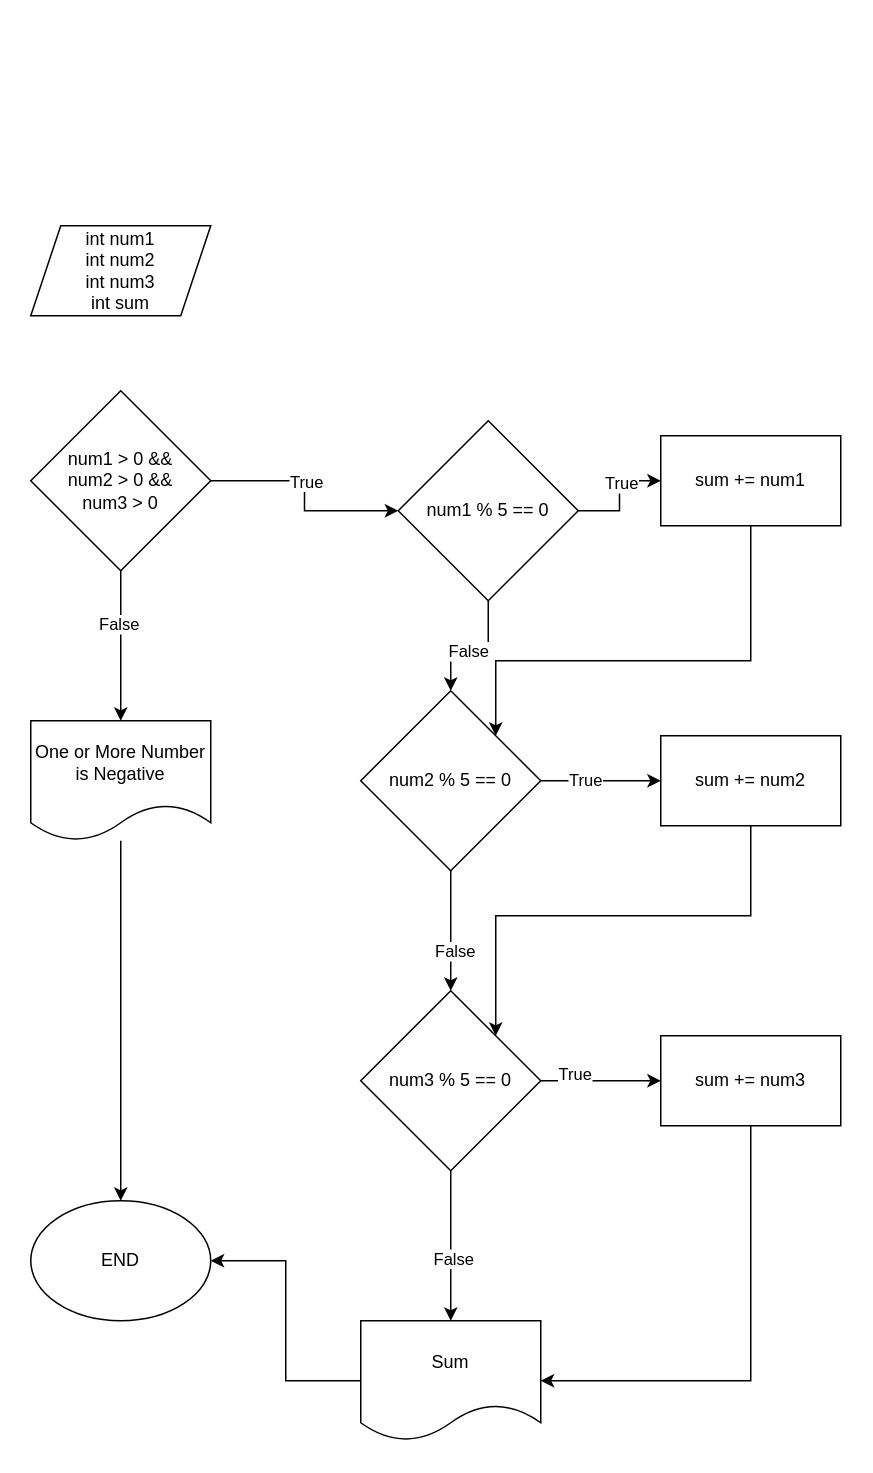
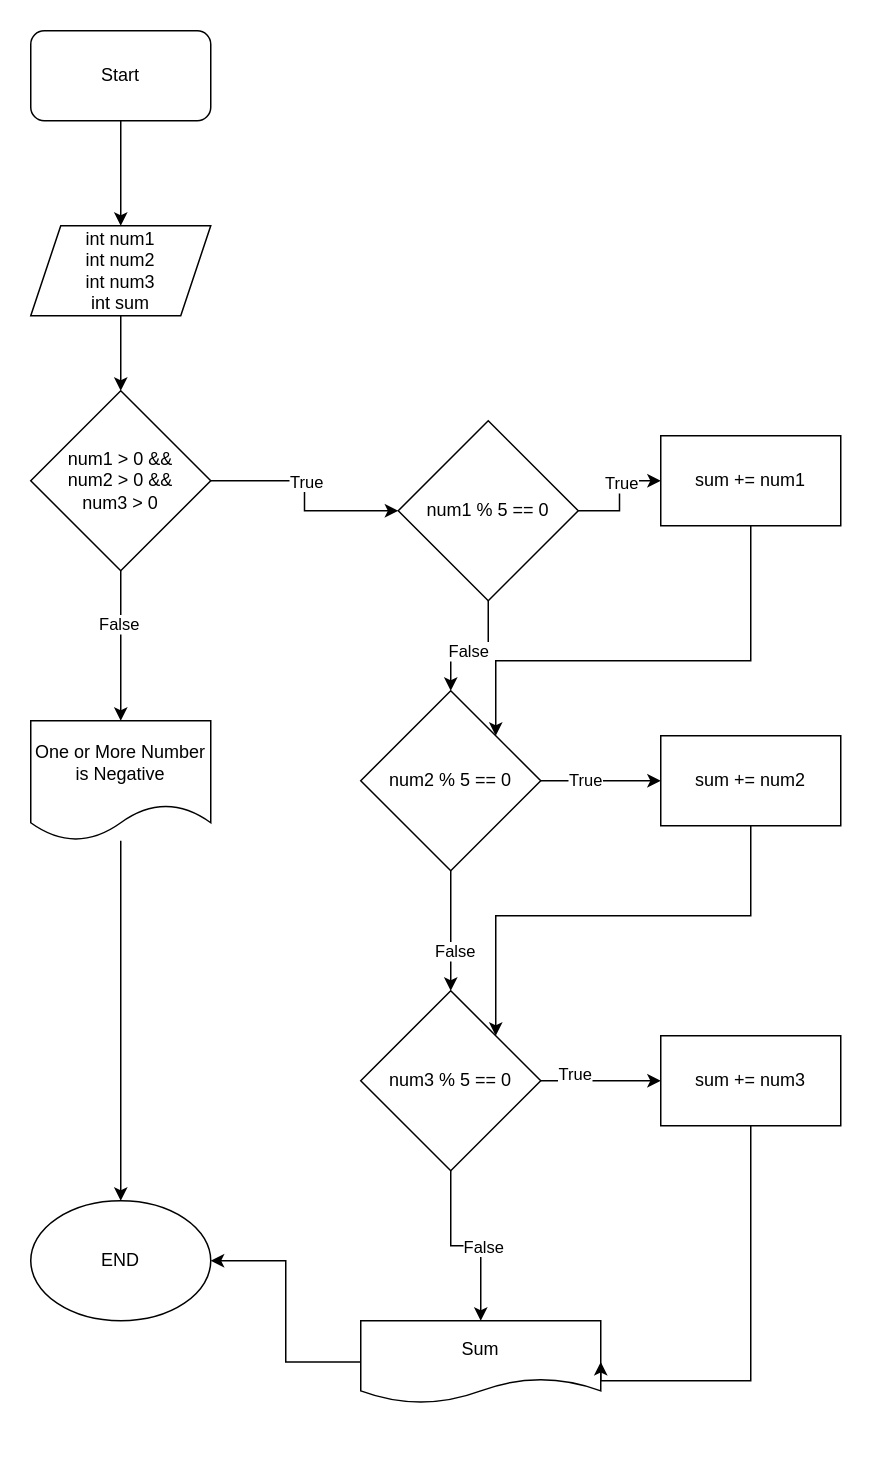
node "Start": added
edge "Start" -> "int num1 int num2 int num3 int sum": added
edge "int num1 int num2 int num3 int sum" -> "num1 > 0 && num2 > 0 && num3 > 0": added
node "Sum": size 180x120 -> 240x83
